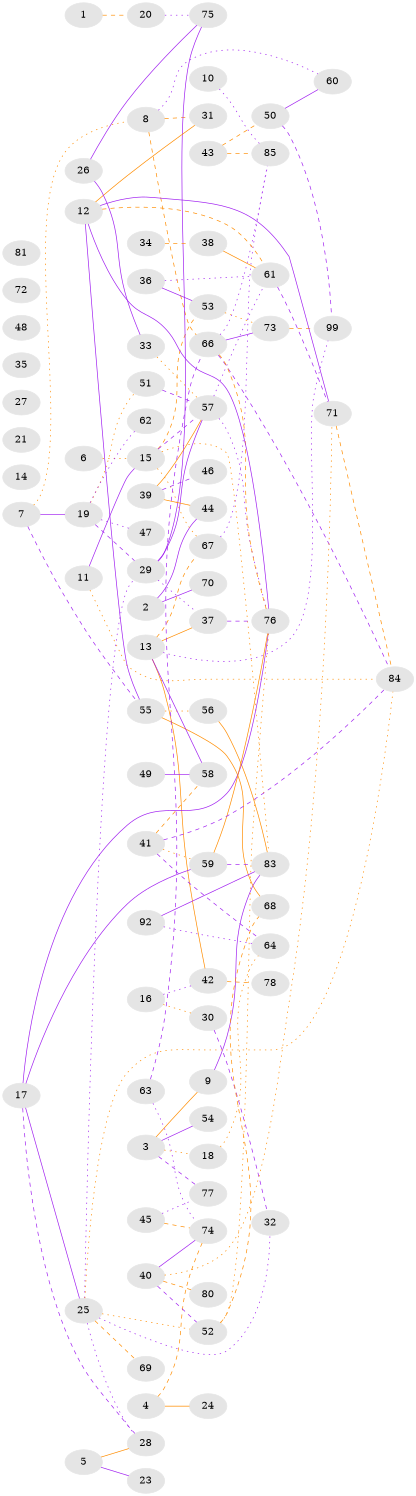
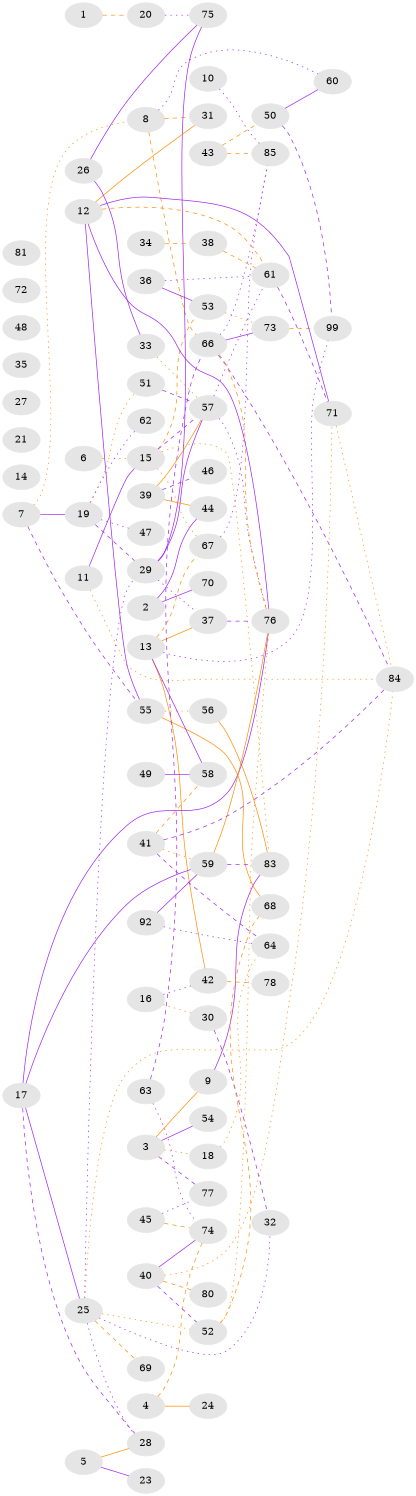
edge "38" -- "61": style solid -> dashed
edge "71" -- "84": style dashed -> dotted
edge "83" -- "92": now "59" -- "92"
